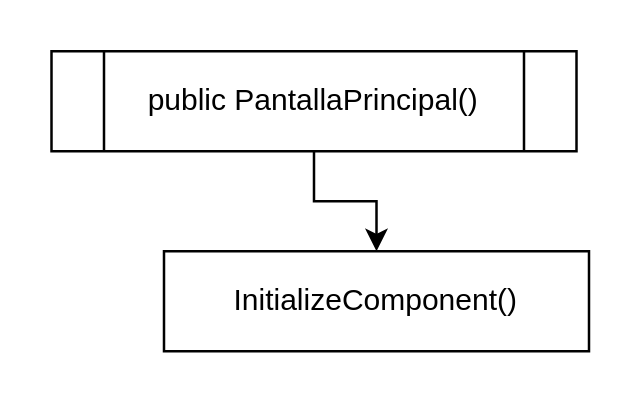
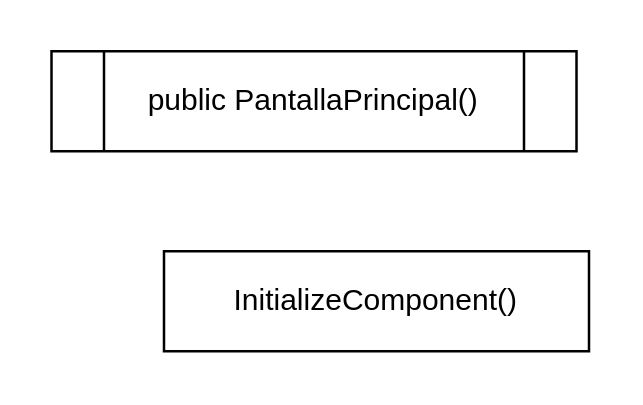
edge "public PantallaPrincipal()" -> "InitializeComponent()": removed
